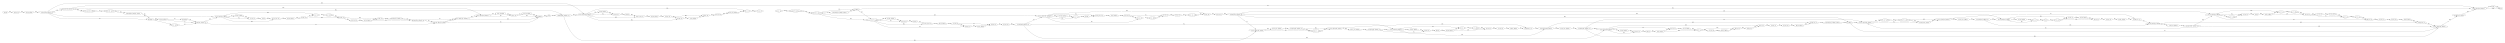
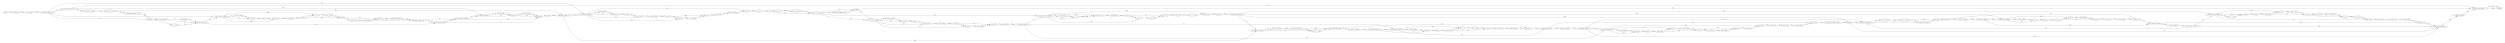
node "cdq": added
